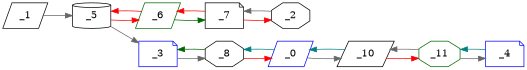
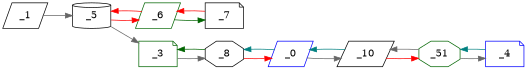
node "_2": removed
node "_3": color blue -> darkgreen
node "_11": label "_11" -> "_51"
